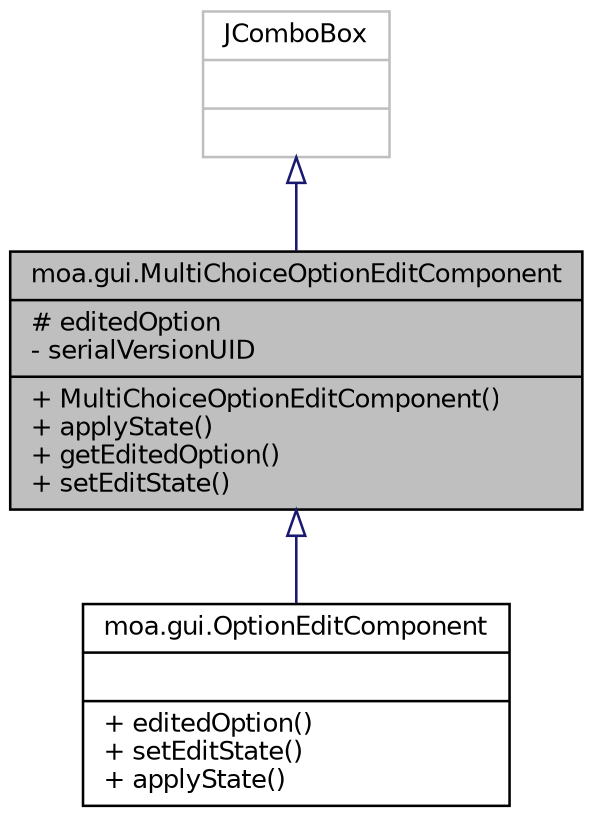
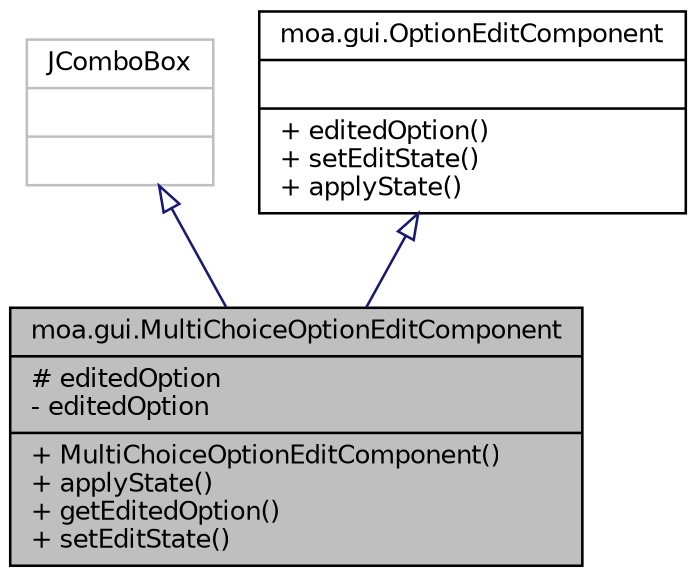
node "moa.gui.MultiChoiceOptionEditComponent": text "- serialVersionUID" -> "- editedOption"
edge "moa.gui.OptionEditComponent" -> "moa.gui.MultiChoiceOptionEditComponent": reversed
